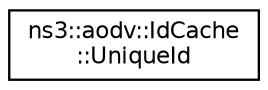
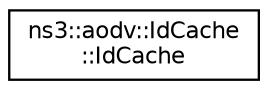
node "ns3::aodv::IdCache ::UniqueId": label "ns3::aodv::IdCache ::UniqueId" -> "ns3::aodv::IdCache ::IdCache"
